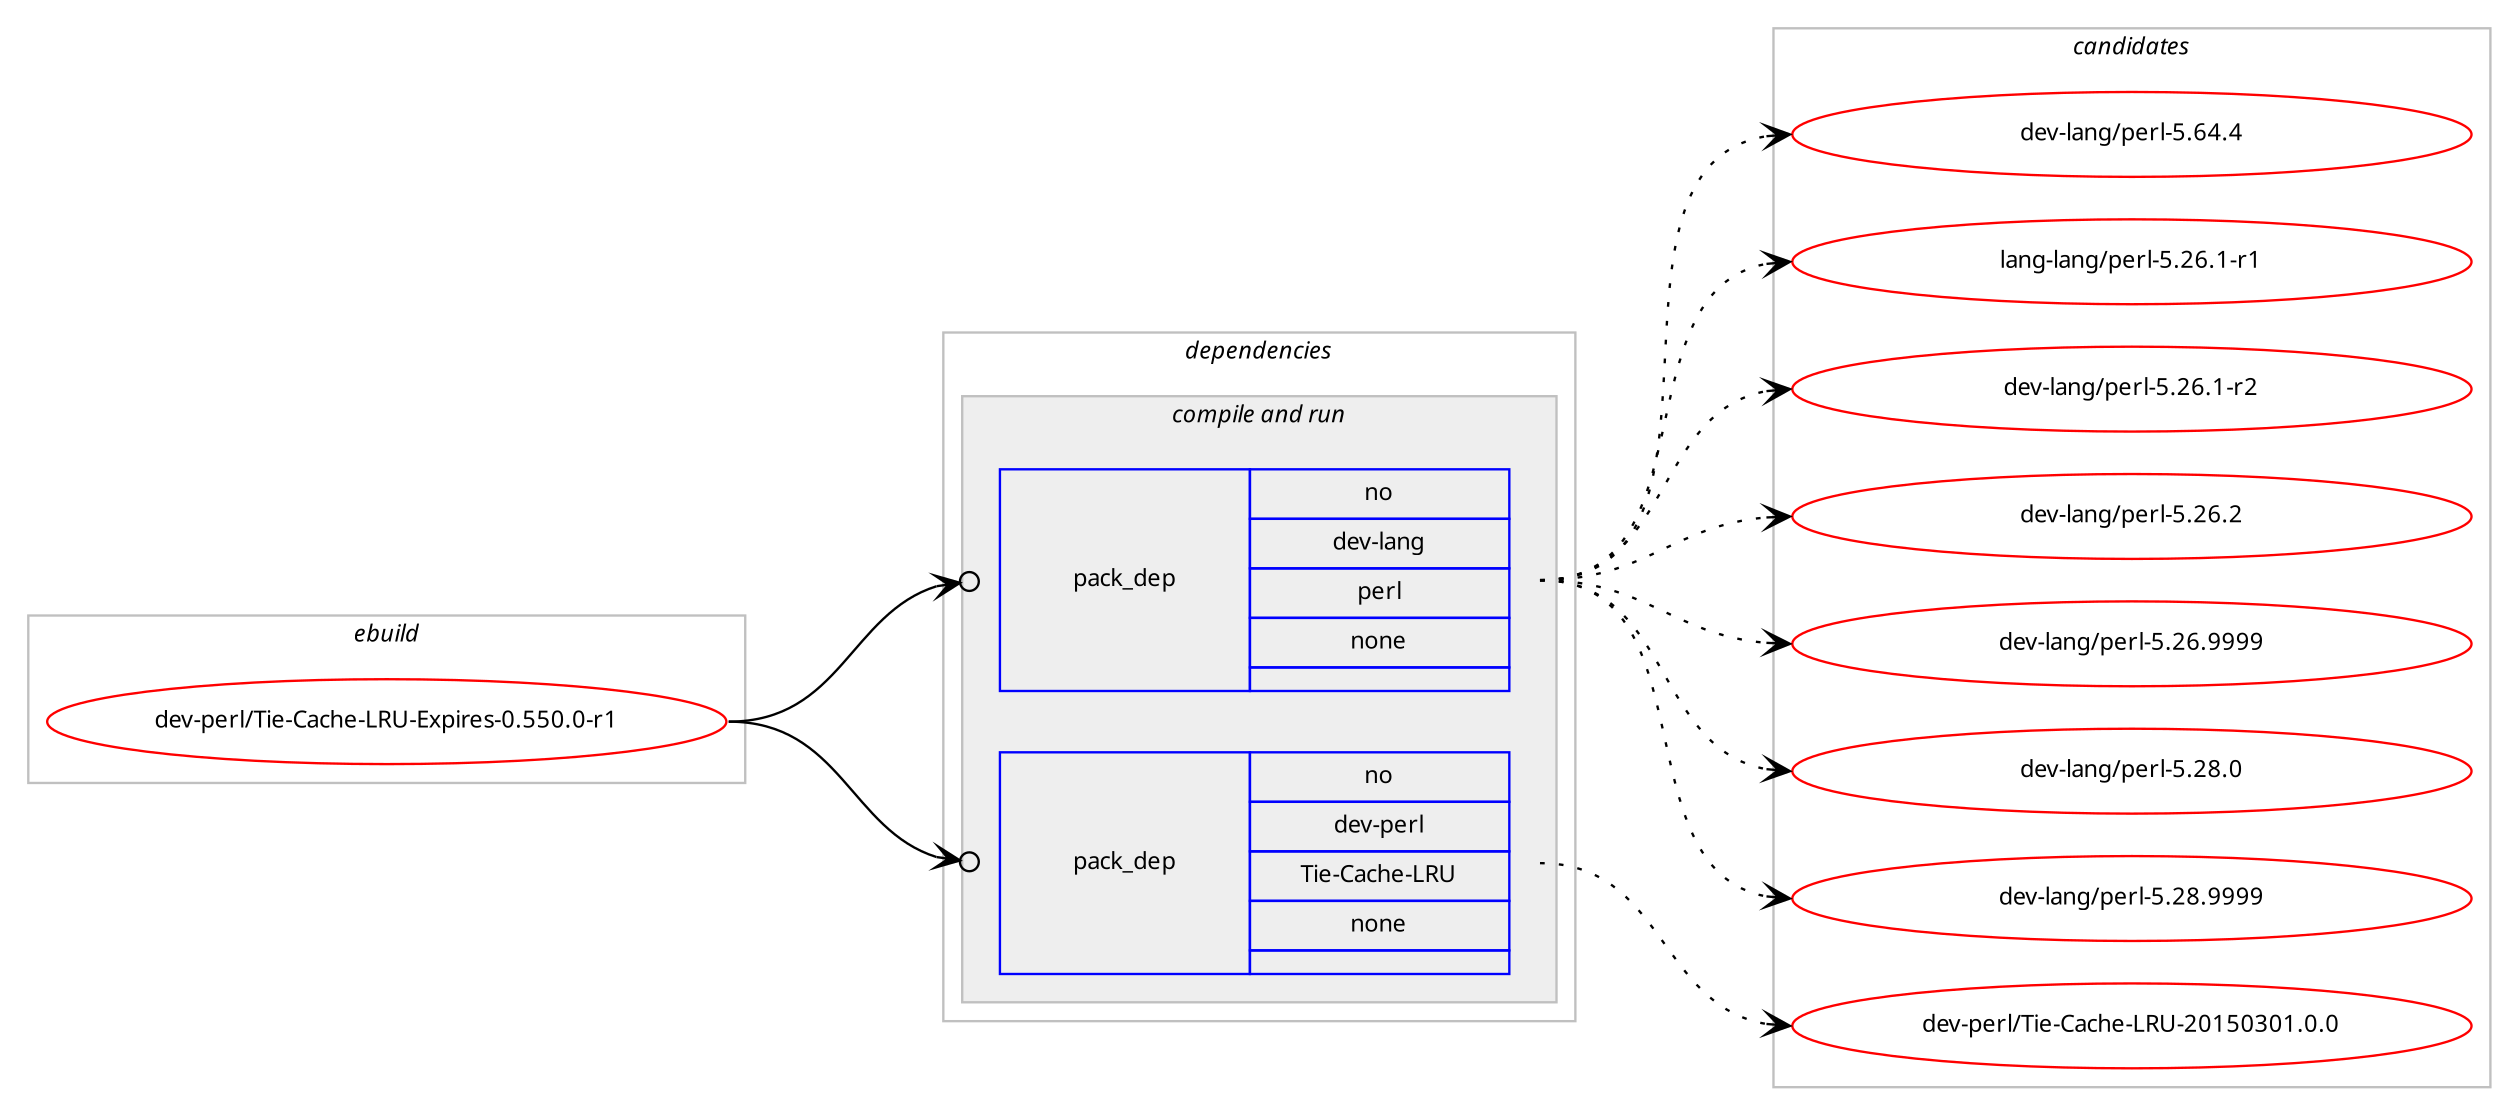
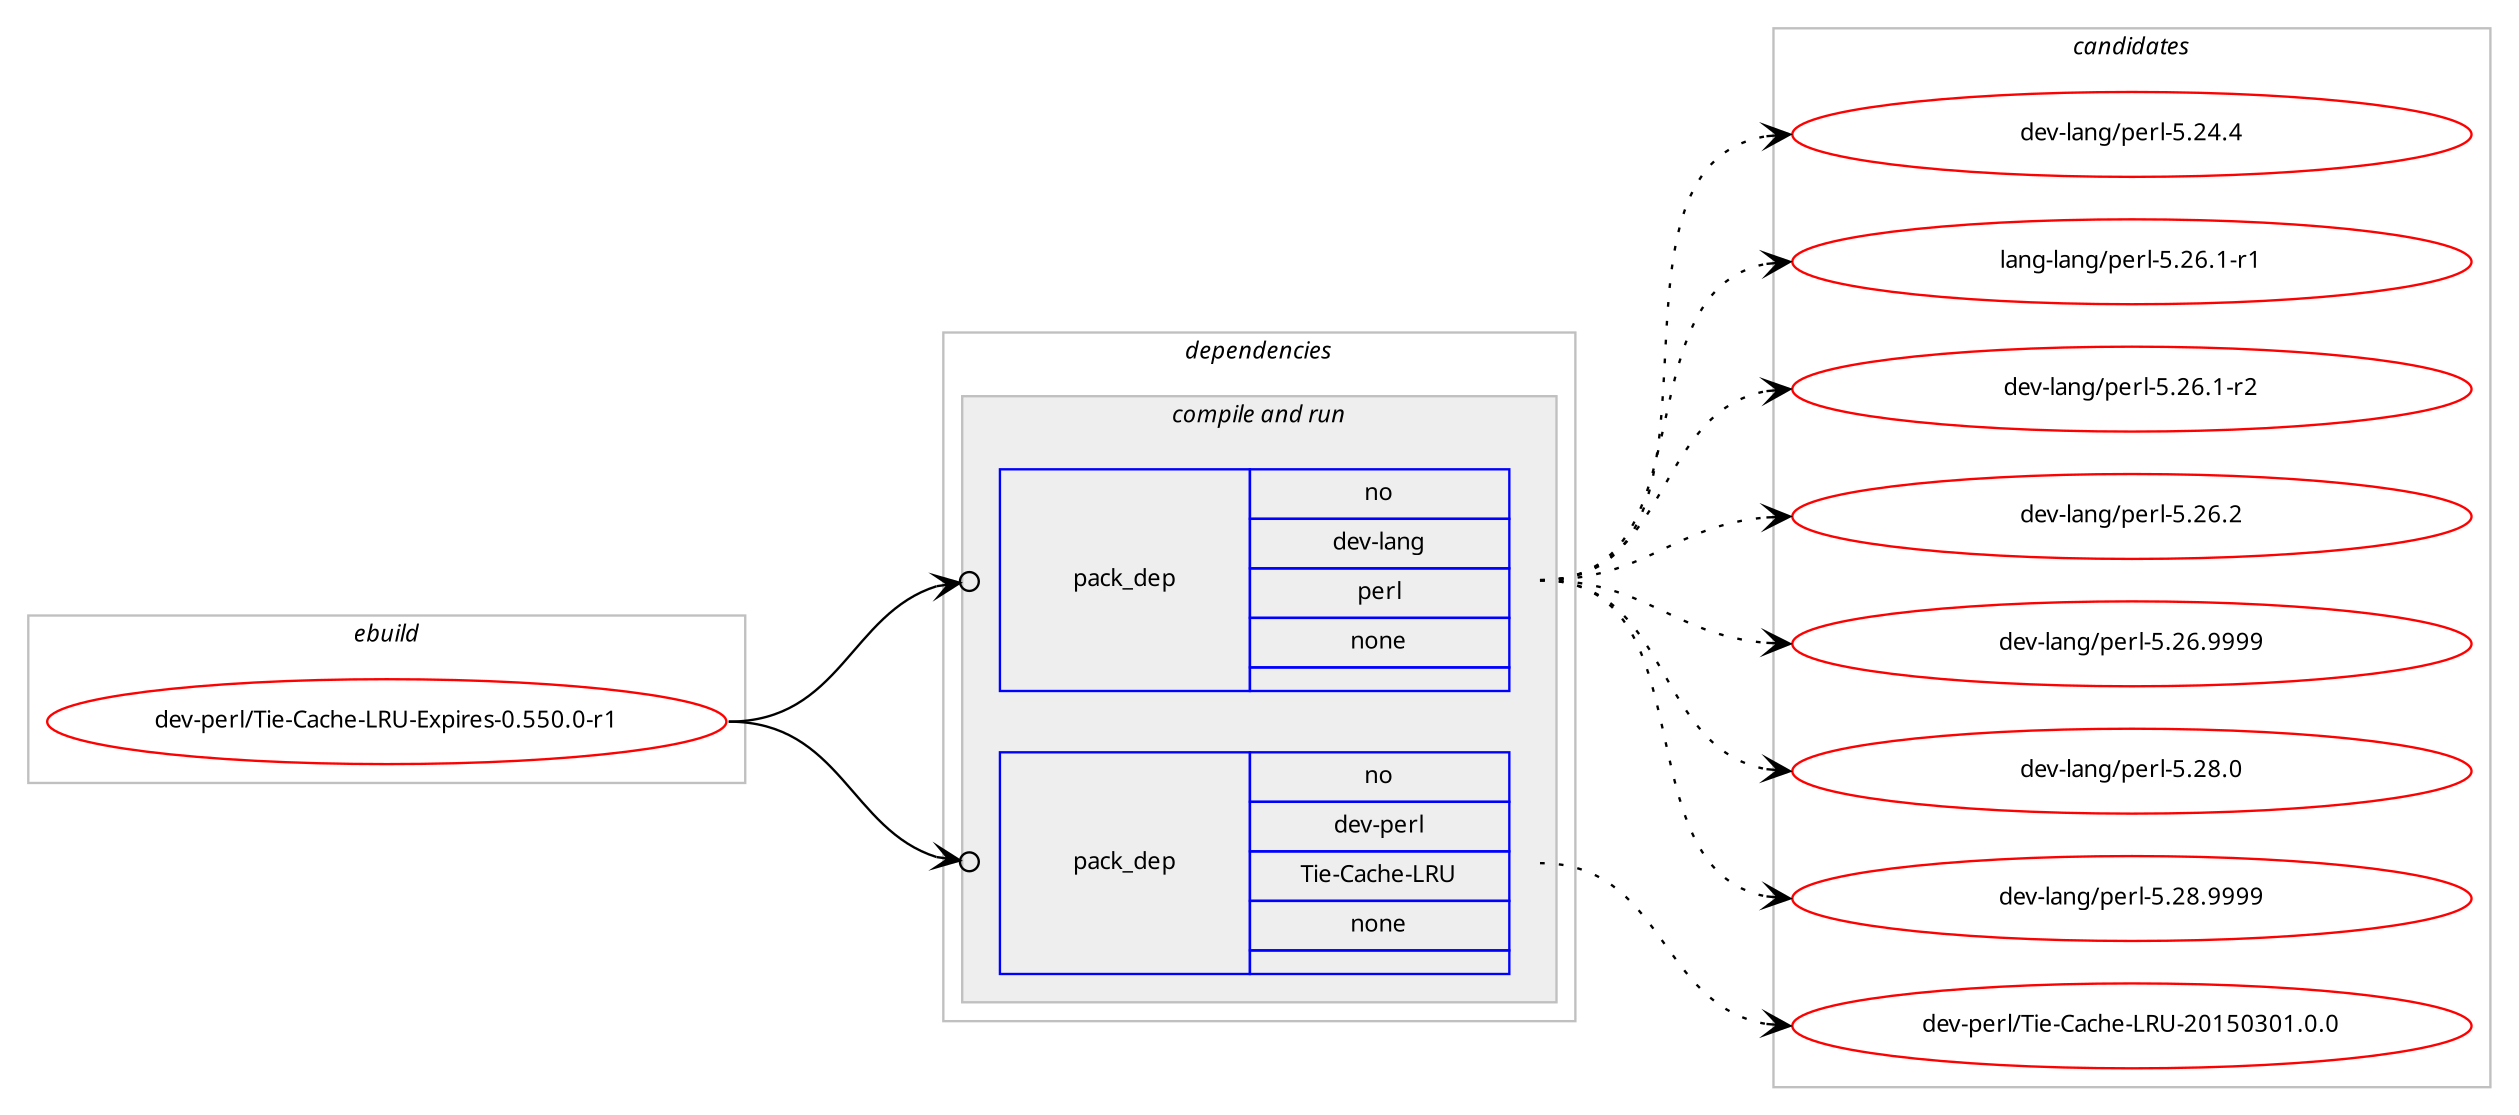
node "dev-lang/perl-5.64.4": label "dev-lang/perl-5.64.4" -> "dev-lang/perl-5.24.4"
